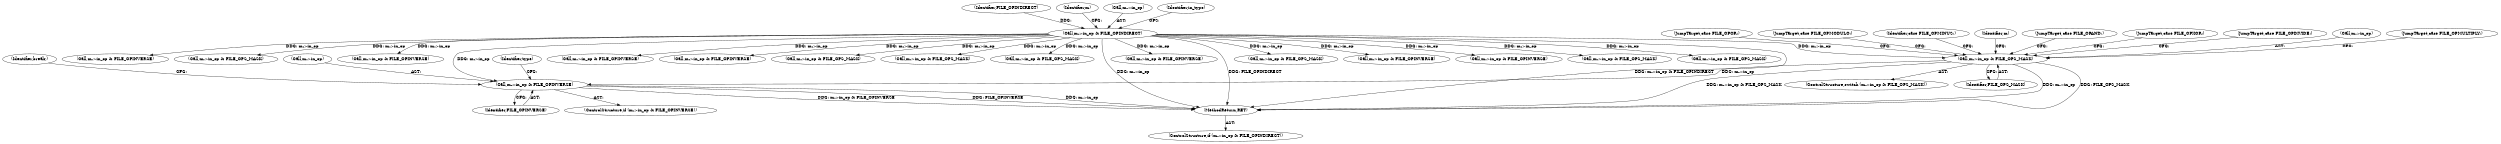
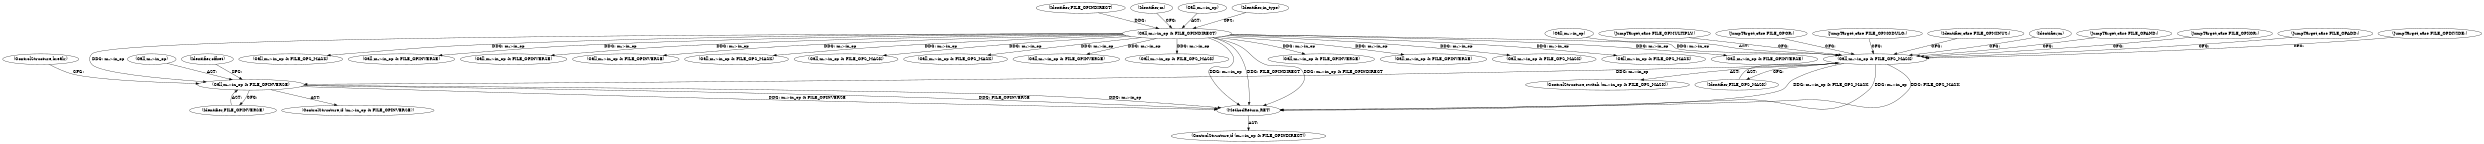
node "(JumpTarget,case FILE_OPADD:)": added
node "(Identifier,break;)": label "(Identifier,break;)" -> "(ControlStructure,break;)"
node "(Identifier,type)": label "(Identifier,type)" -> "(Identifier,offset)"
